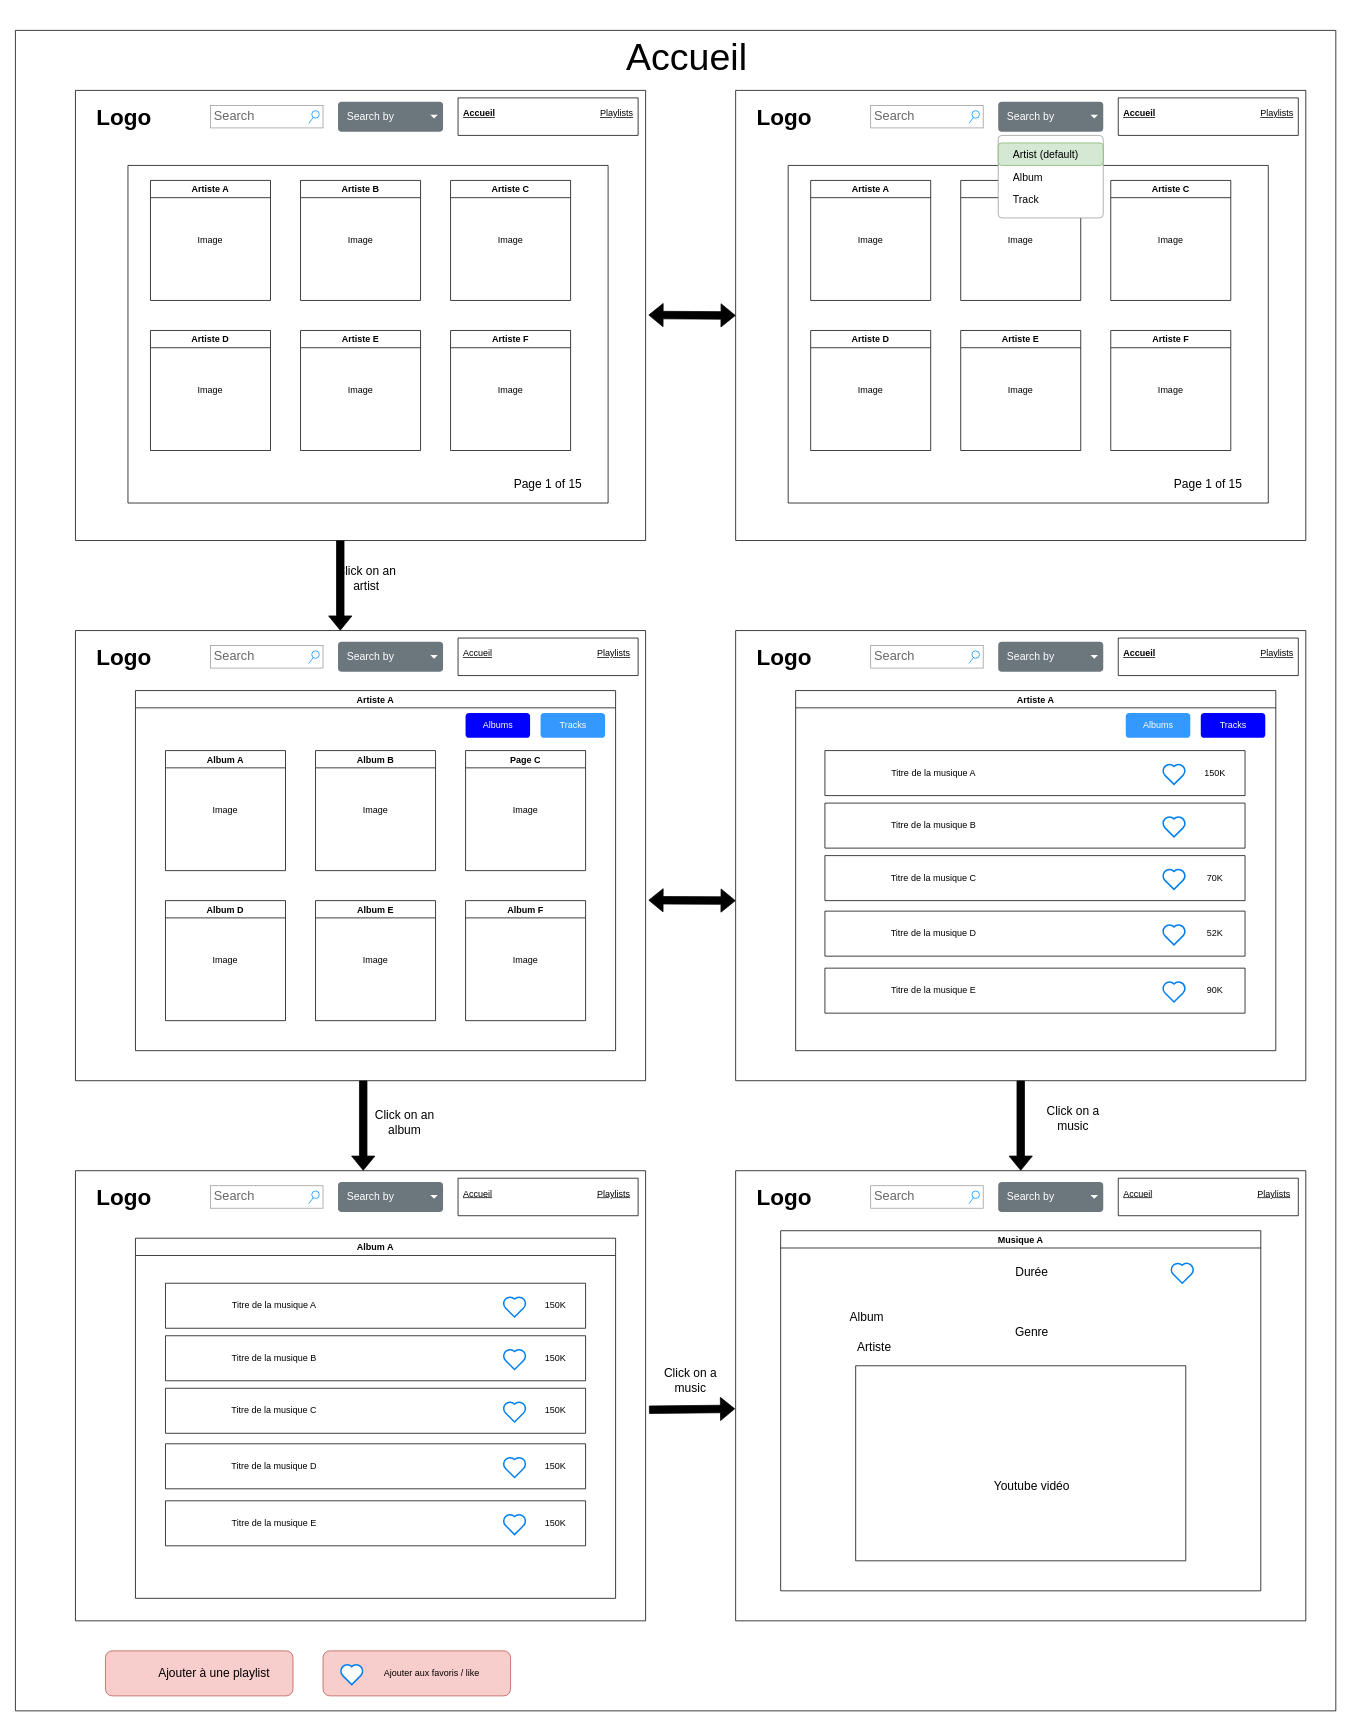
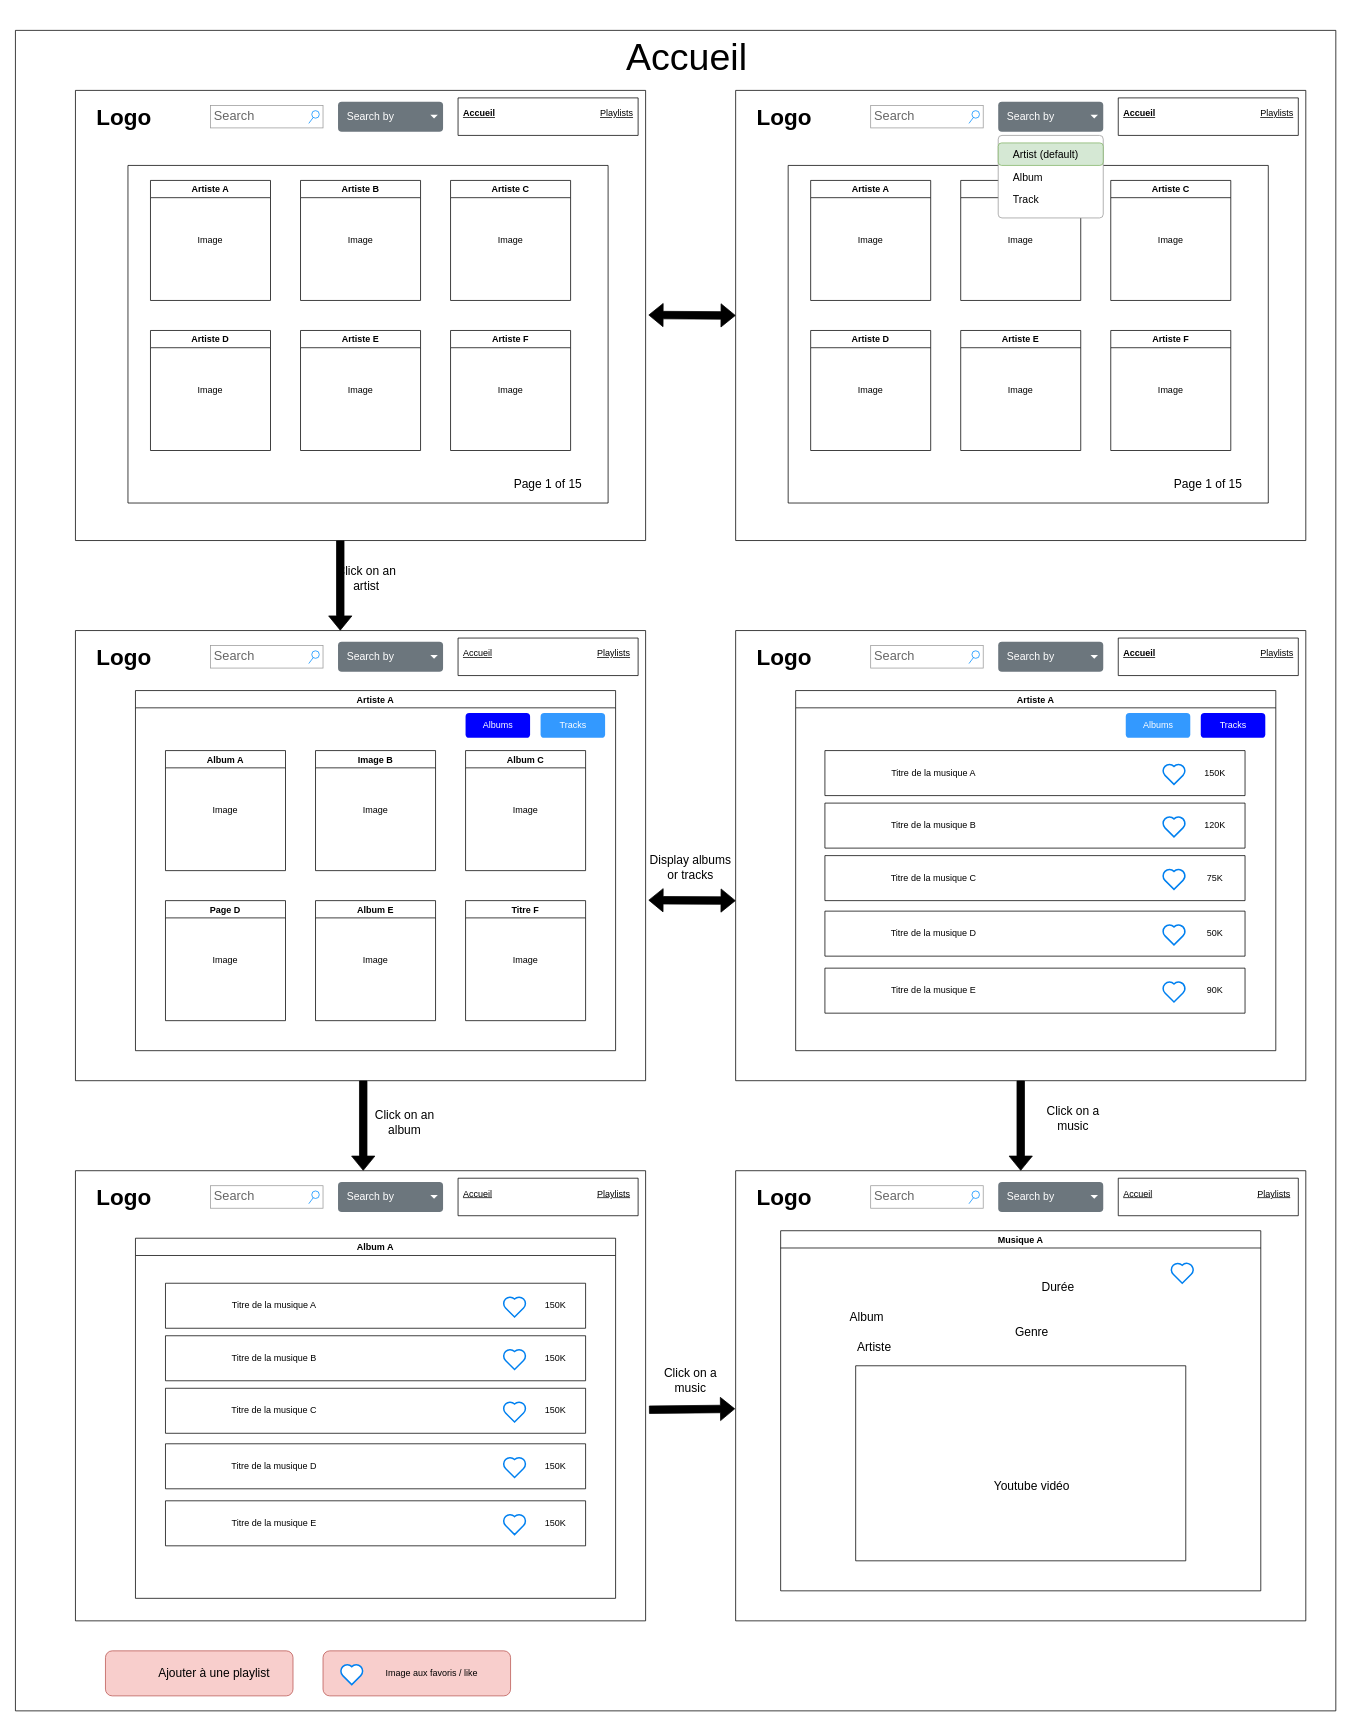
node "Album B": label "Album B" -> "Image B"
node "Page C": label "Page C" -> "Album C"
node "120K": added
node "Display albums or tracks": added
node "70K": label "70K" -> "75K"
node "Album D": label "Album D" -> "Page D"
node "Album F": label "Album F" -> "Titre F"
node "52K": label "52K" -> "50K"
node "Durée": moved (1032, 1272) -> (1058, 1287)
node "Ajouter aux favoris / like": label "Ajouter aux favoris / like" -> "Image aux favoris / like"
